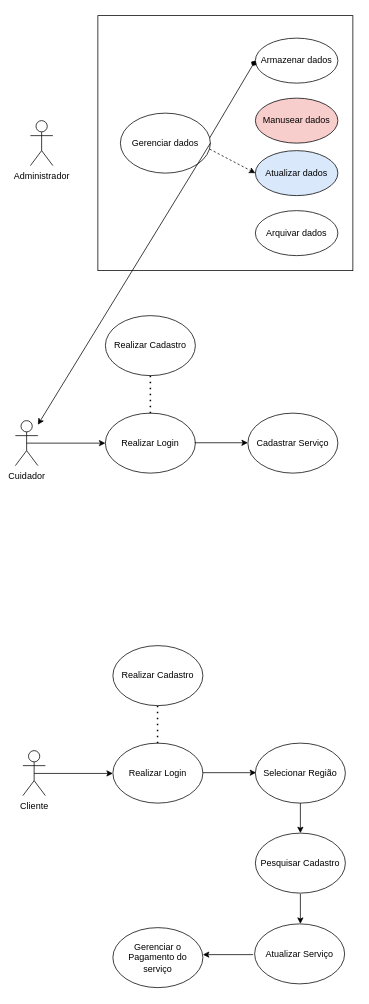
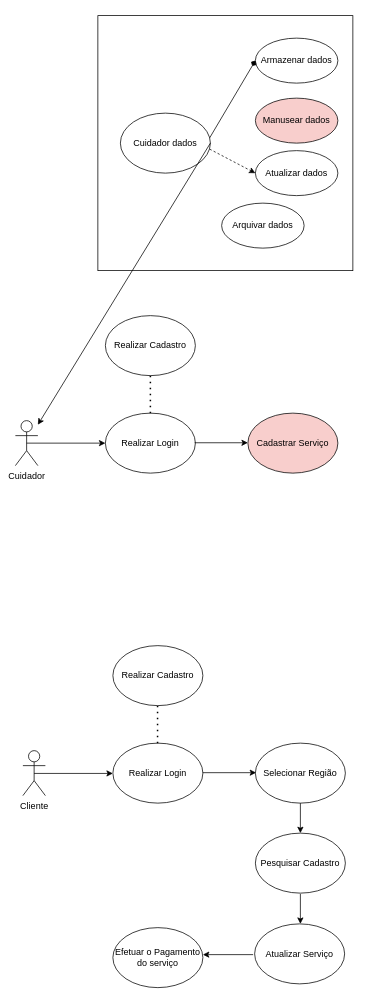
node "Administrador": removed
node "Gerenciar dados": label "Gerenciar dados" -> "Cuidador dados"
node "Atualizar dados": fillcolor #dae8fc -> #ffffff
node "Arquivar dados": moved (297, 233) -> (263, 225)
node "Cadastrar Serviço": fillcolor #ffffff -> #f8cecc
node "Gerenciar o Pagamento do serviço": label "Gerenciar o Pagamento do serviço" -> "Efetuar o Pagamento do serviço"
